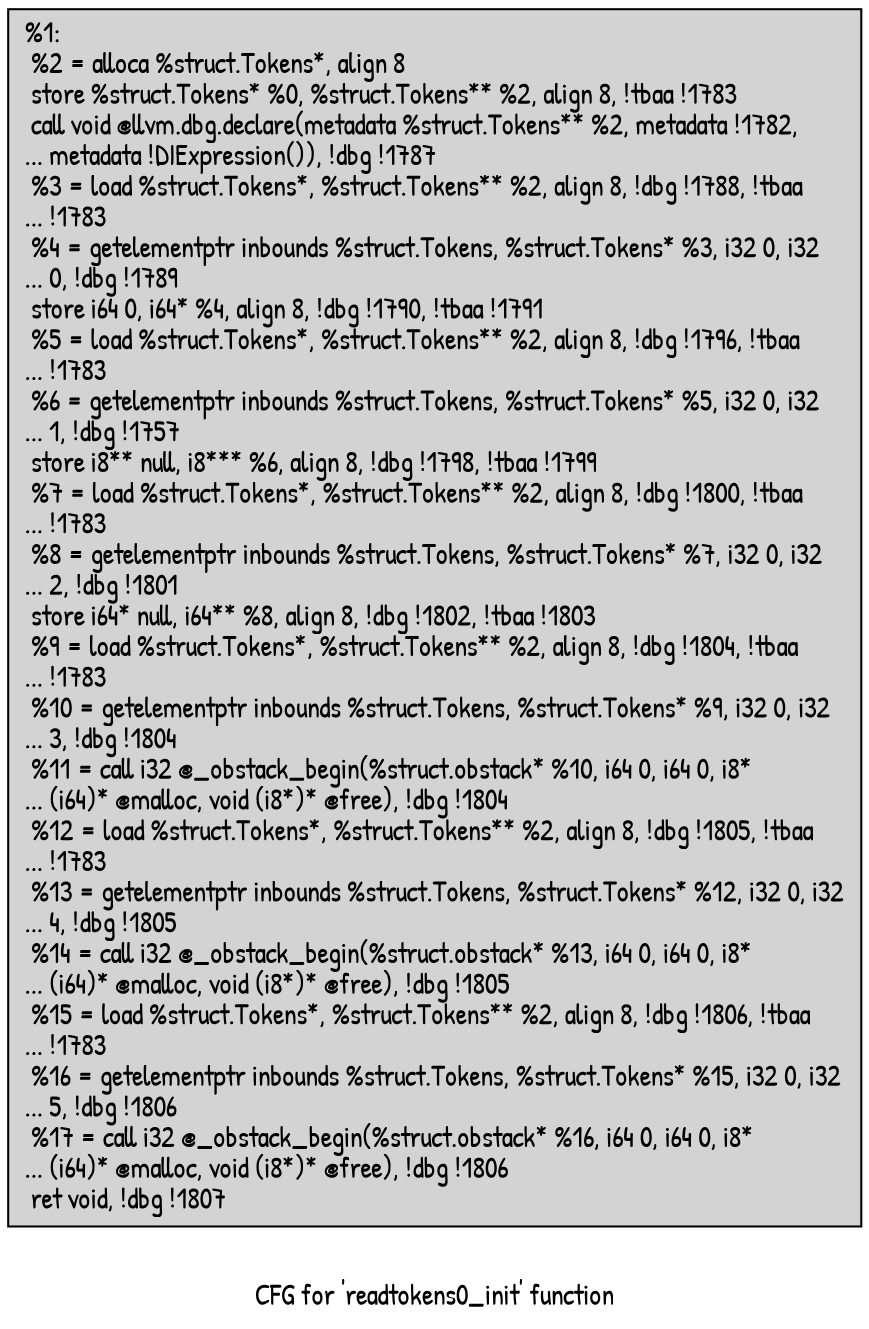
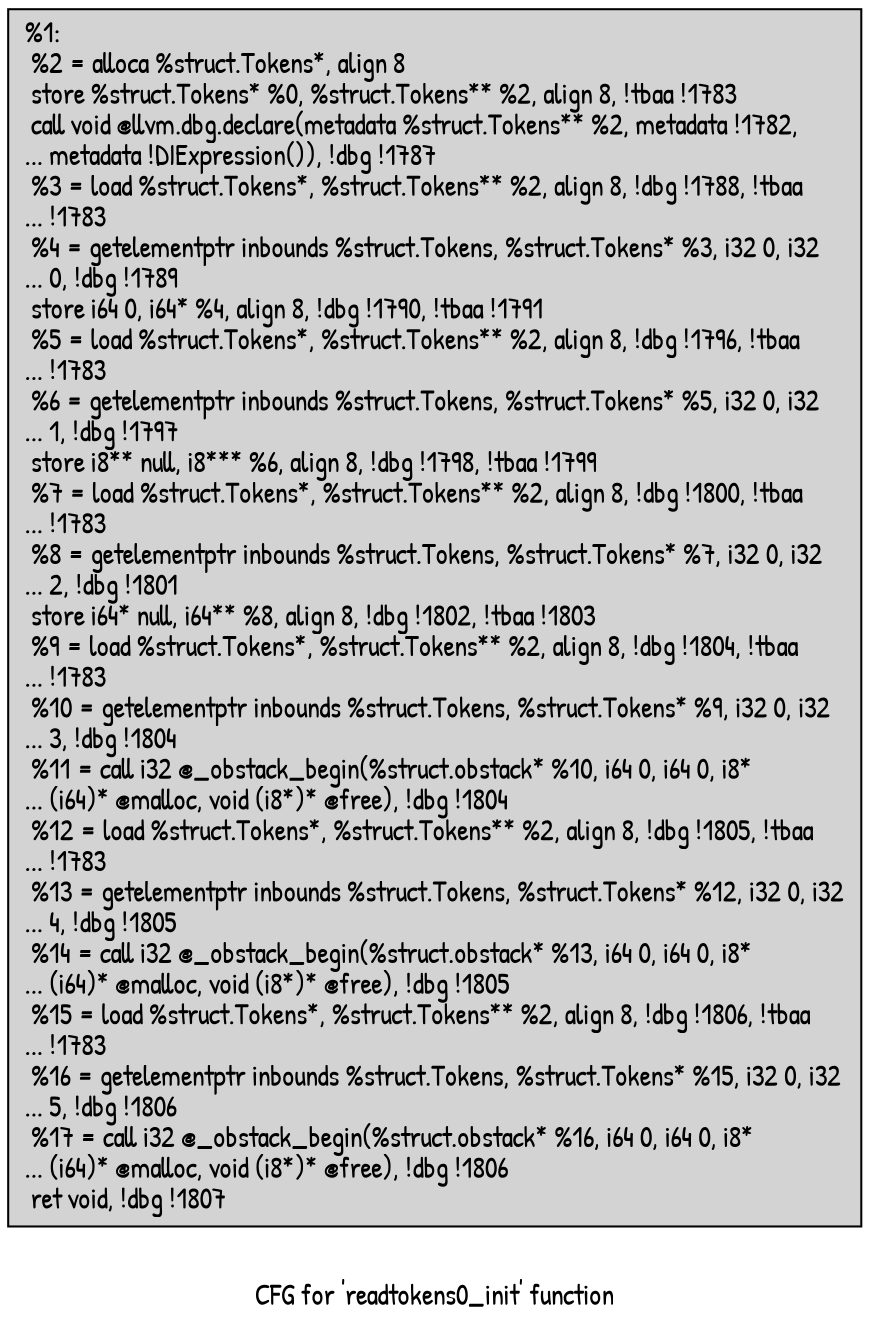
node "%1:": text "... 1, !dbg !1757" -> "... 1, !dbg !1797"
